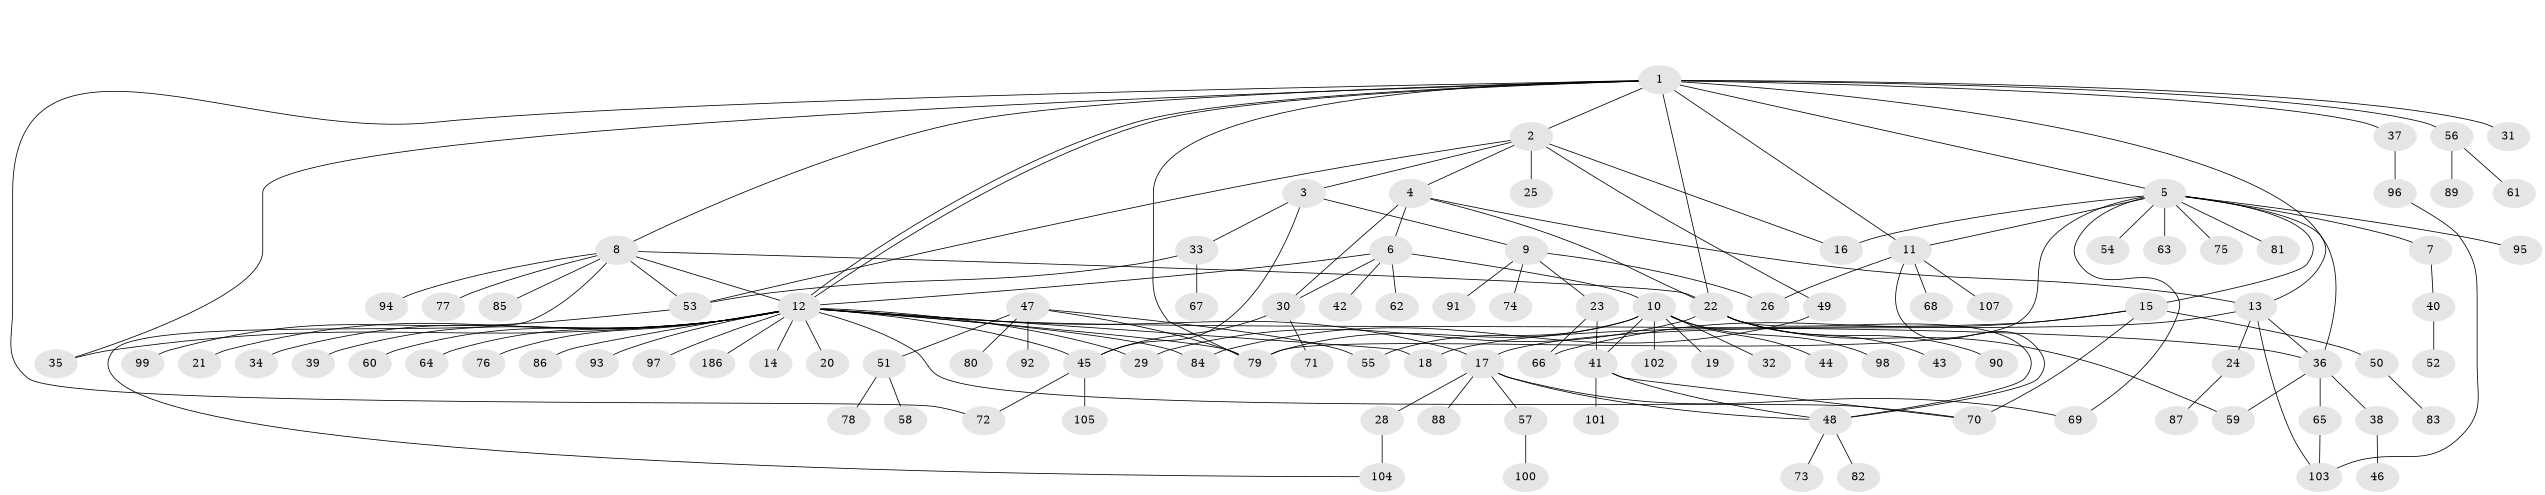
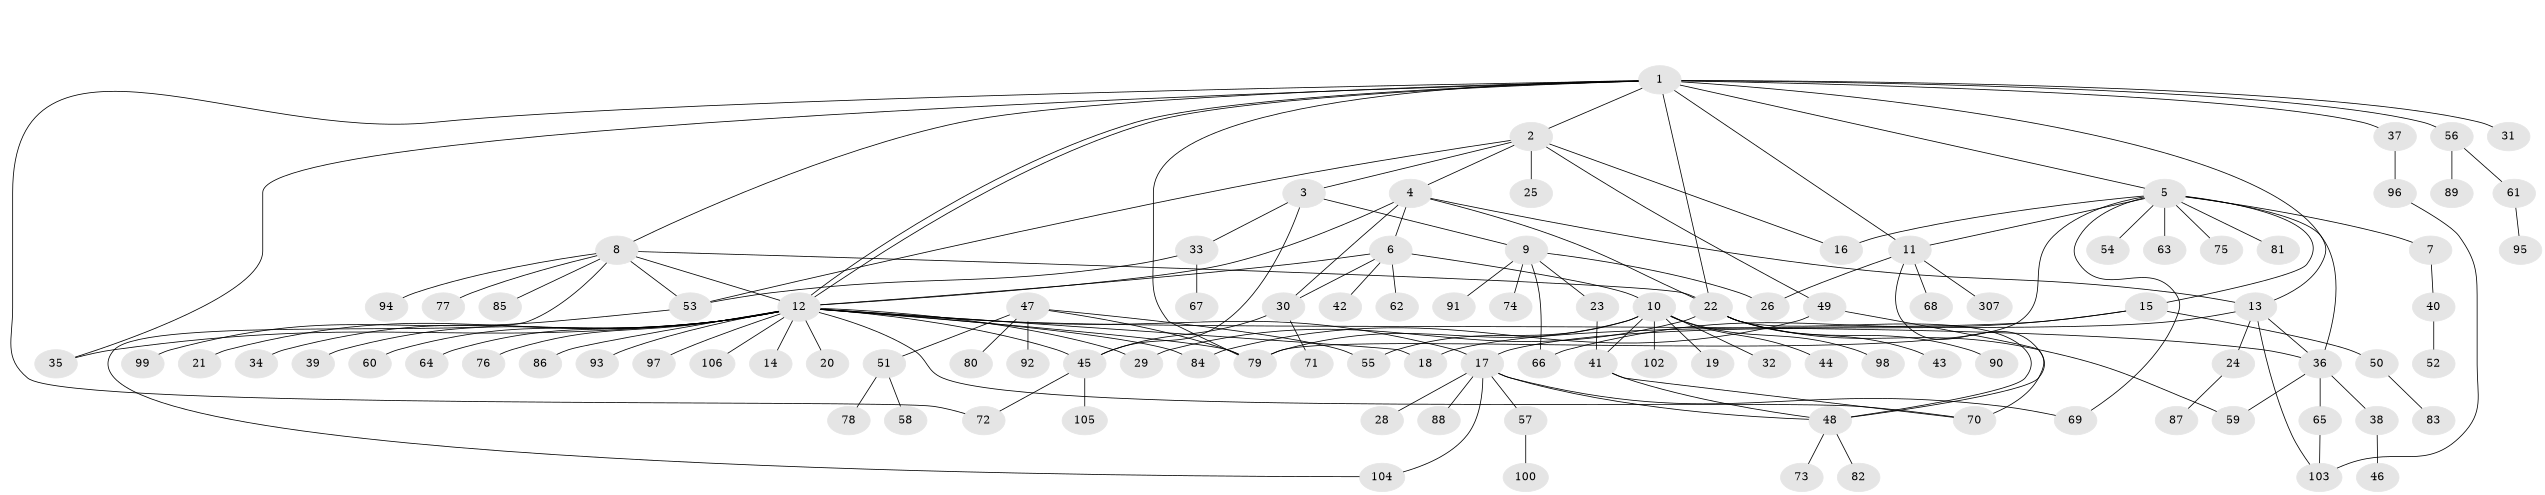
edge "5" -- "95": now "61" -- "95"
edge "4" -- "12": added
node "107": label "107" -> "307"
edge "23" -- "66": now "9" -- "66"
node "186": label "186" -> "106"
edge "15" -- "70": now "49" -- "70"
node "101": removed
edge "28" -- "104": now "17" -- "104"
